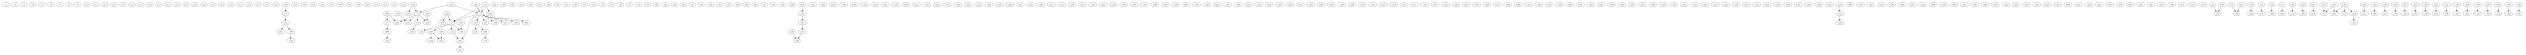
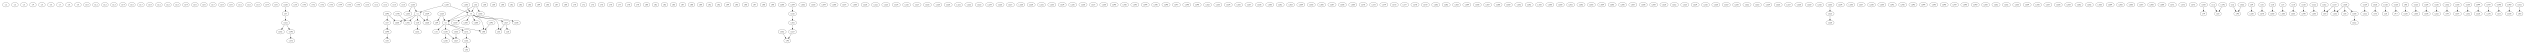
edge "v3" -> "co31": now "v3" -> "c68"
edge "co17" -> "co50": now "co17" -> "c35"
